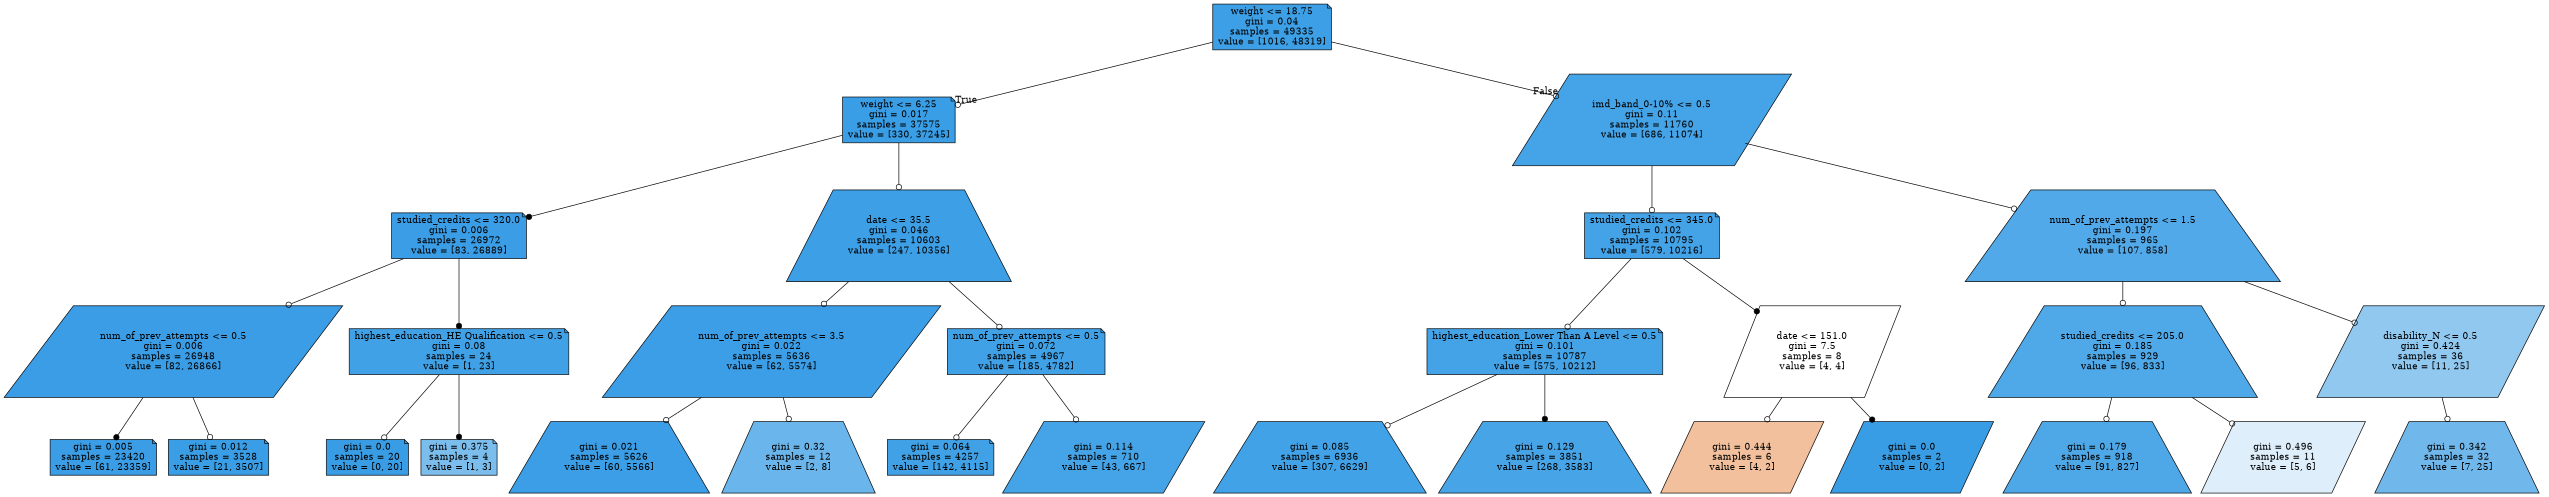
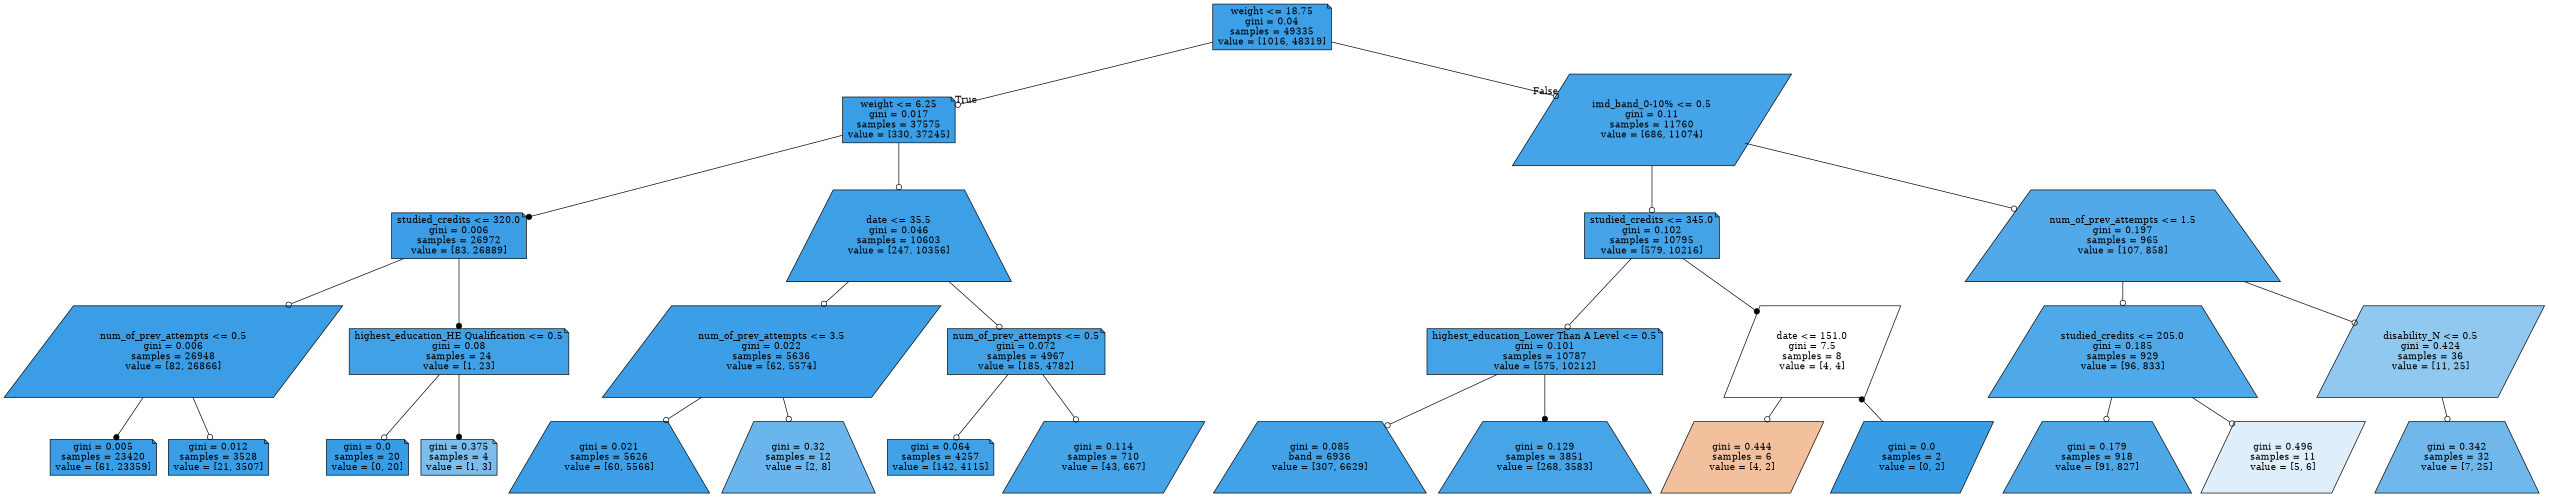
edge "date <= 151.0 gini = 7.5 samples = 8 value = [4, 4]" -> "gini = 0.0 samples = 2 value = [0, 2]": reversed
node "gini = 0.085 samples = 6936 value = [307, 6629]": label "gini = 0.085 samples = 6936 value = [307, 6629]" -> "gini = 0.085 band = 6936 value = [307, 6629]"
